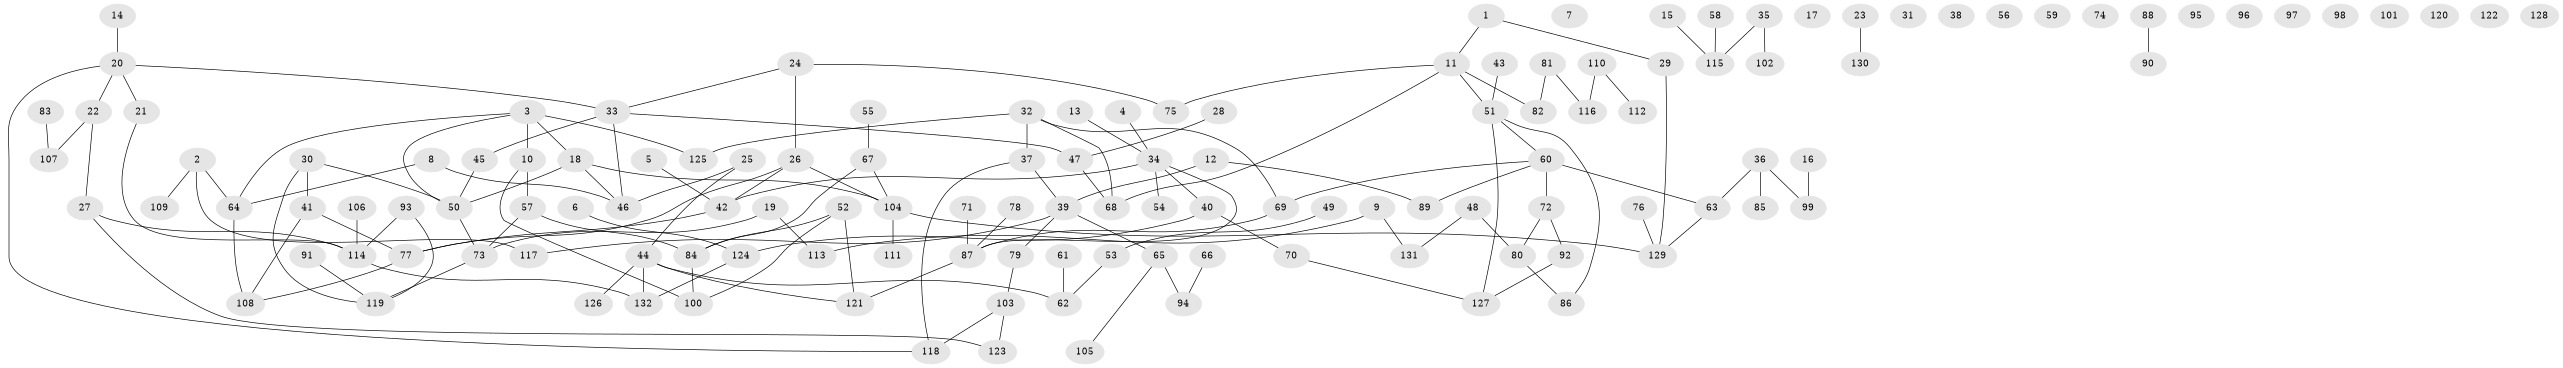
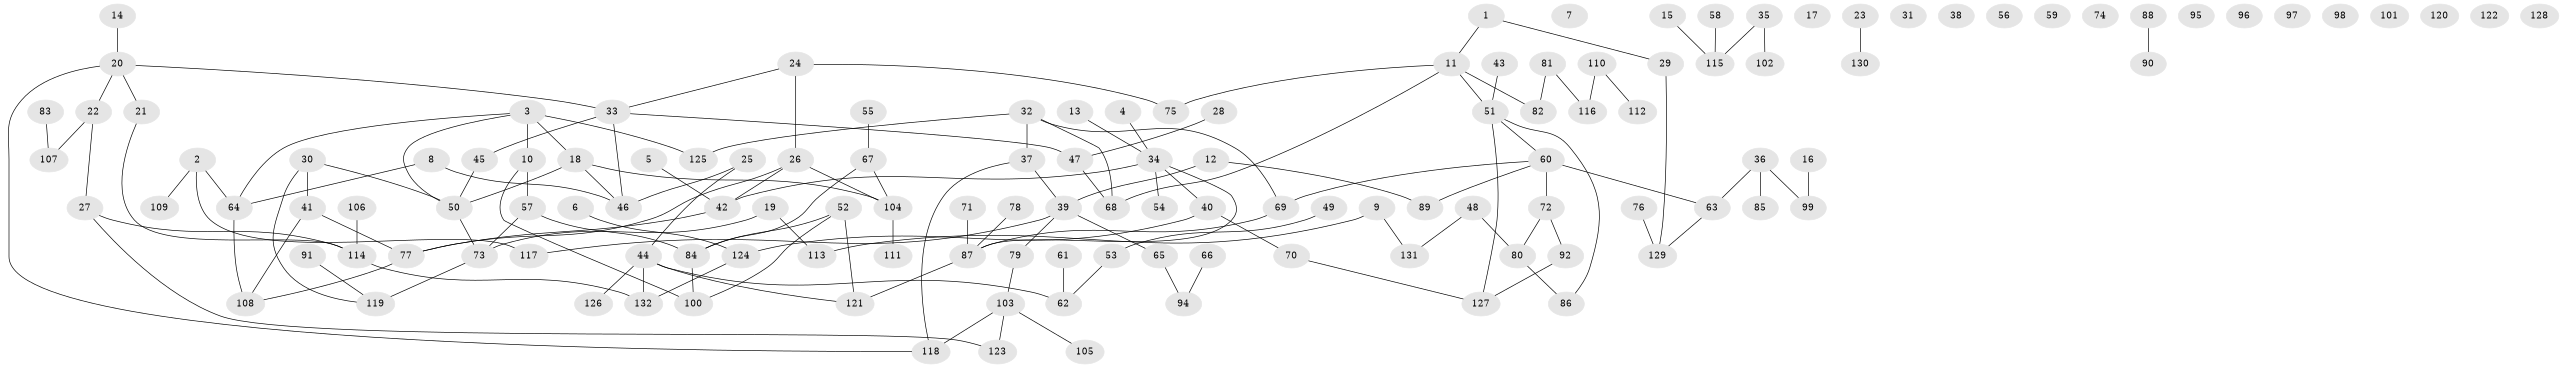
node "93": removed
edge "104" -- "129": removed
edge "65" -- "105": now "103" -- "105"
